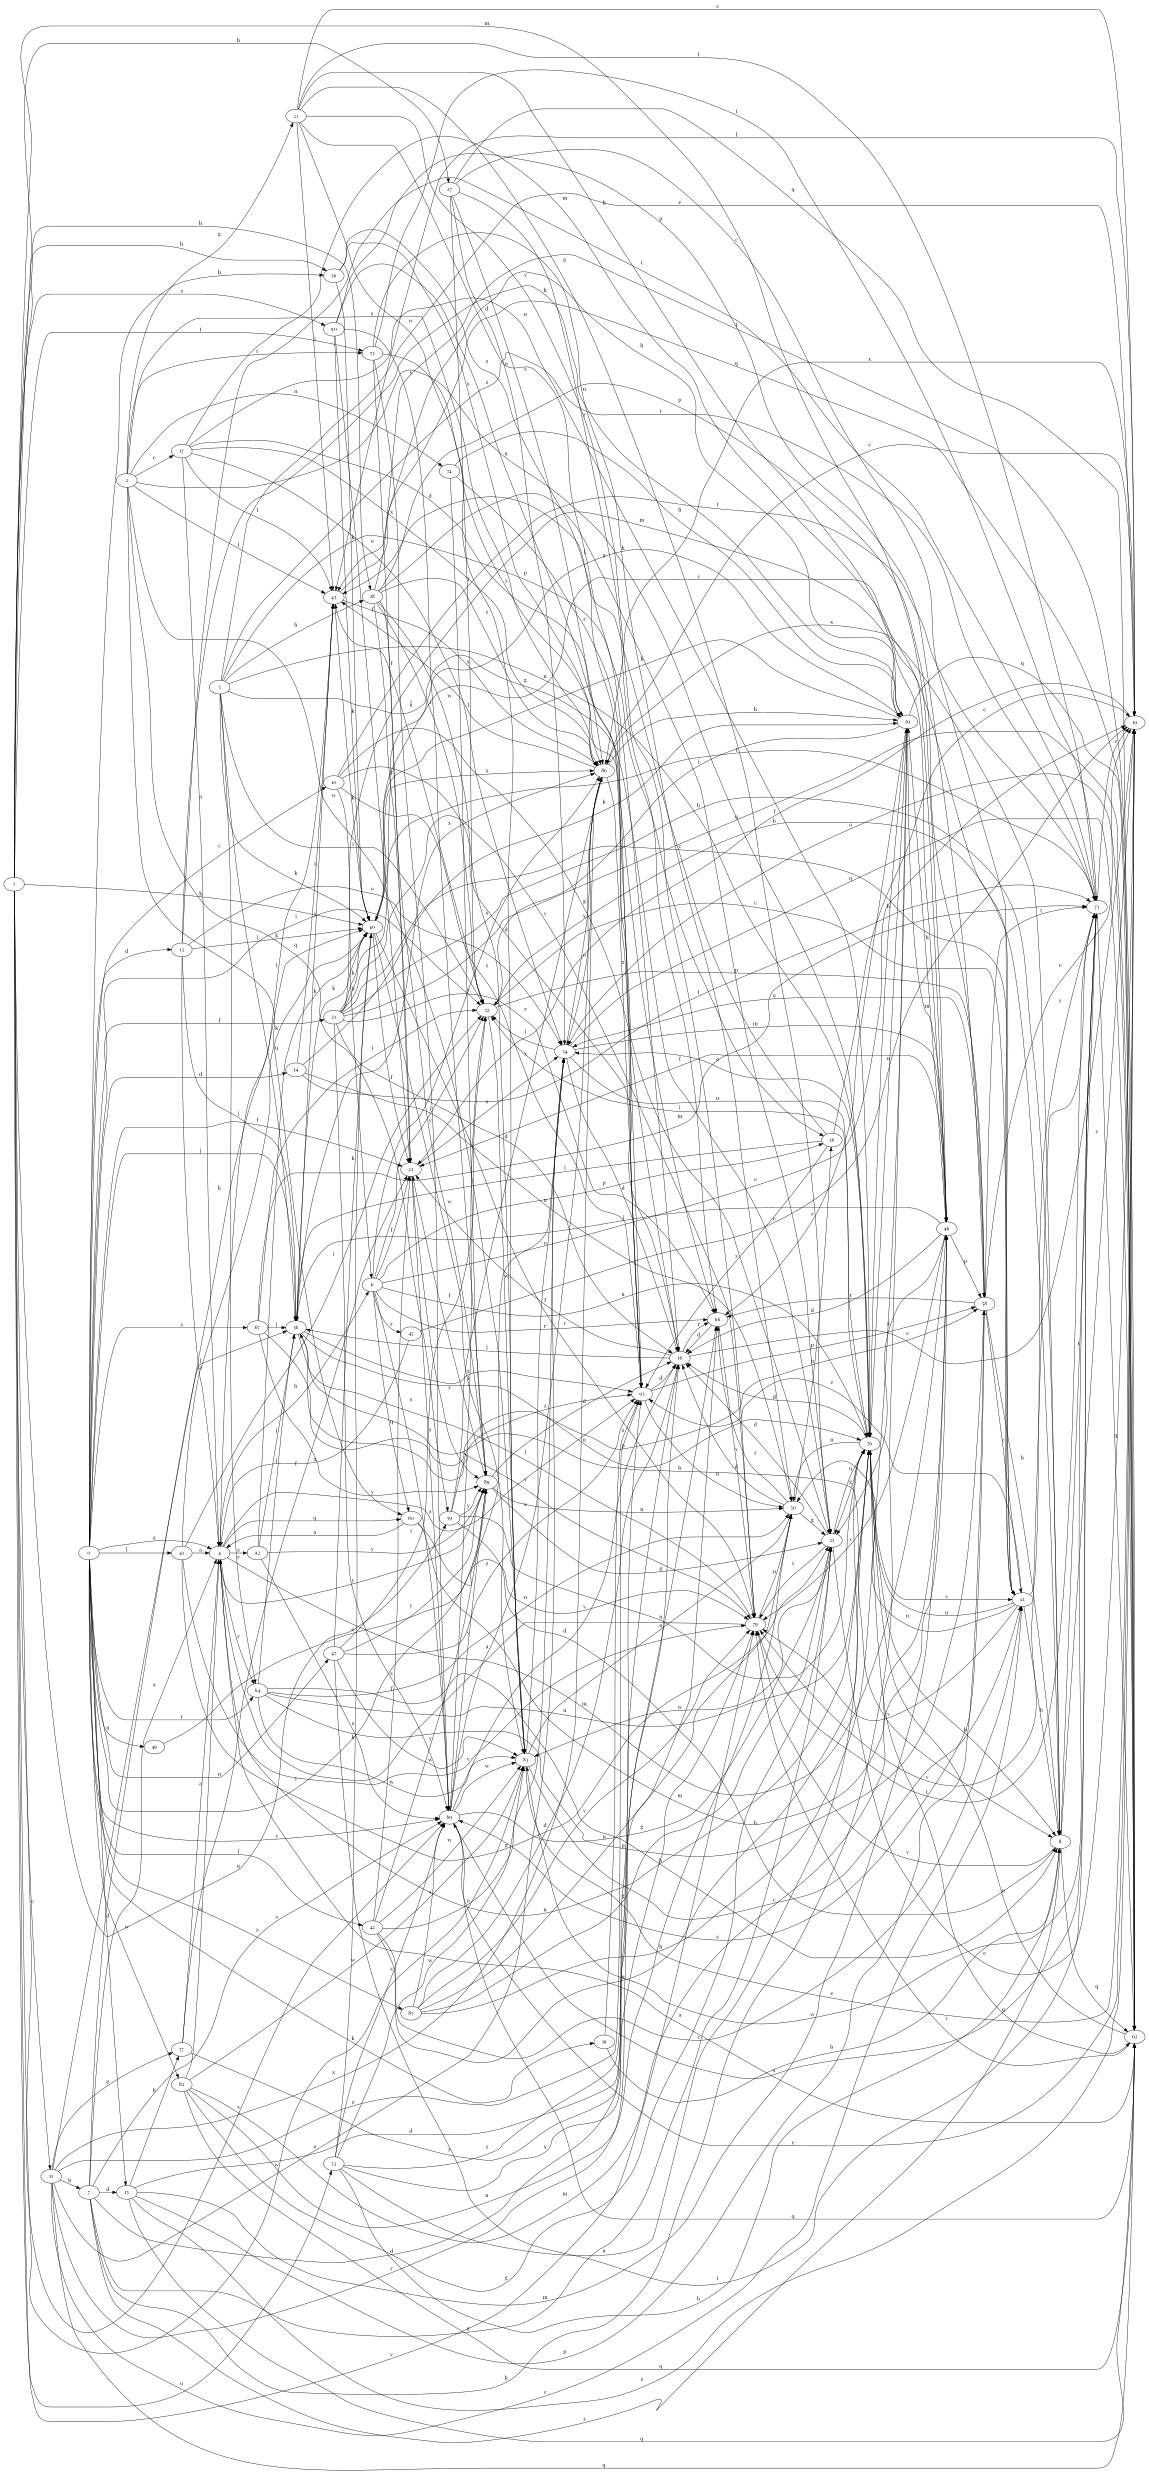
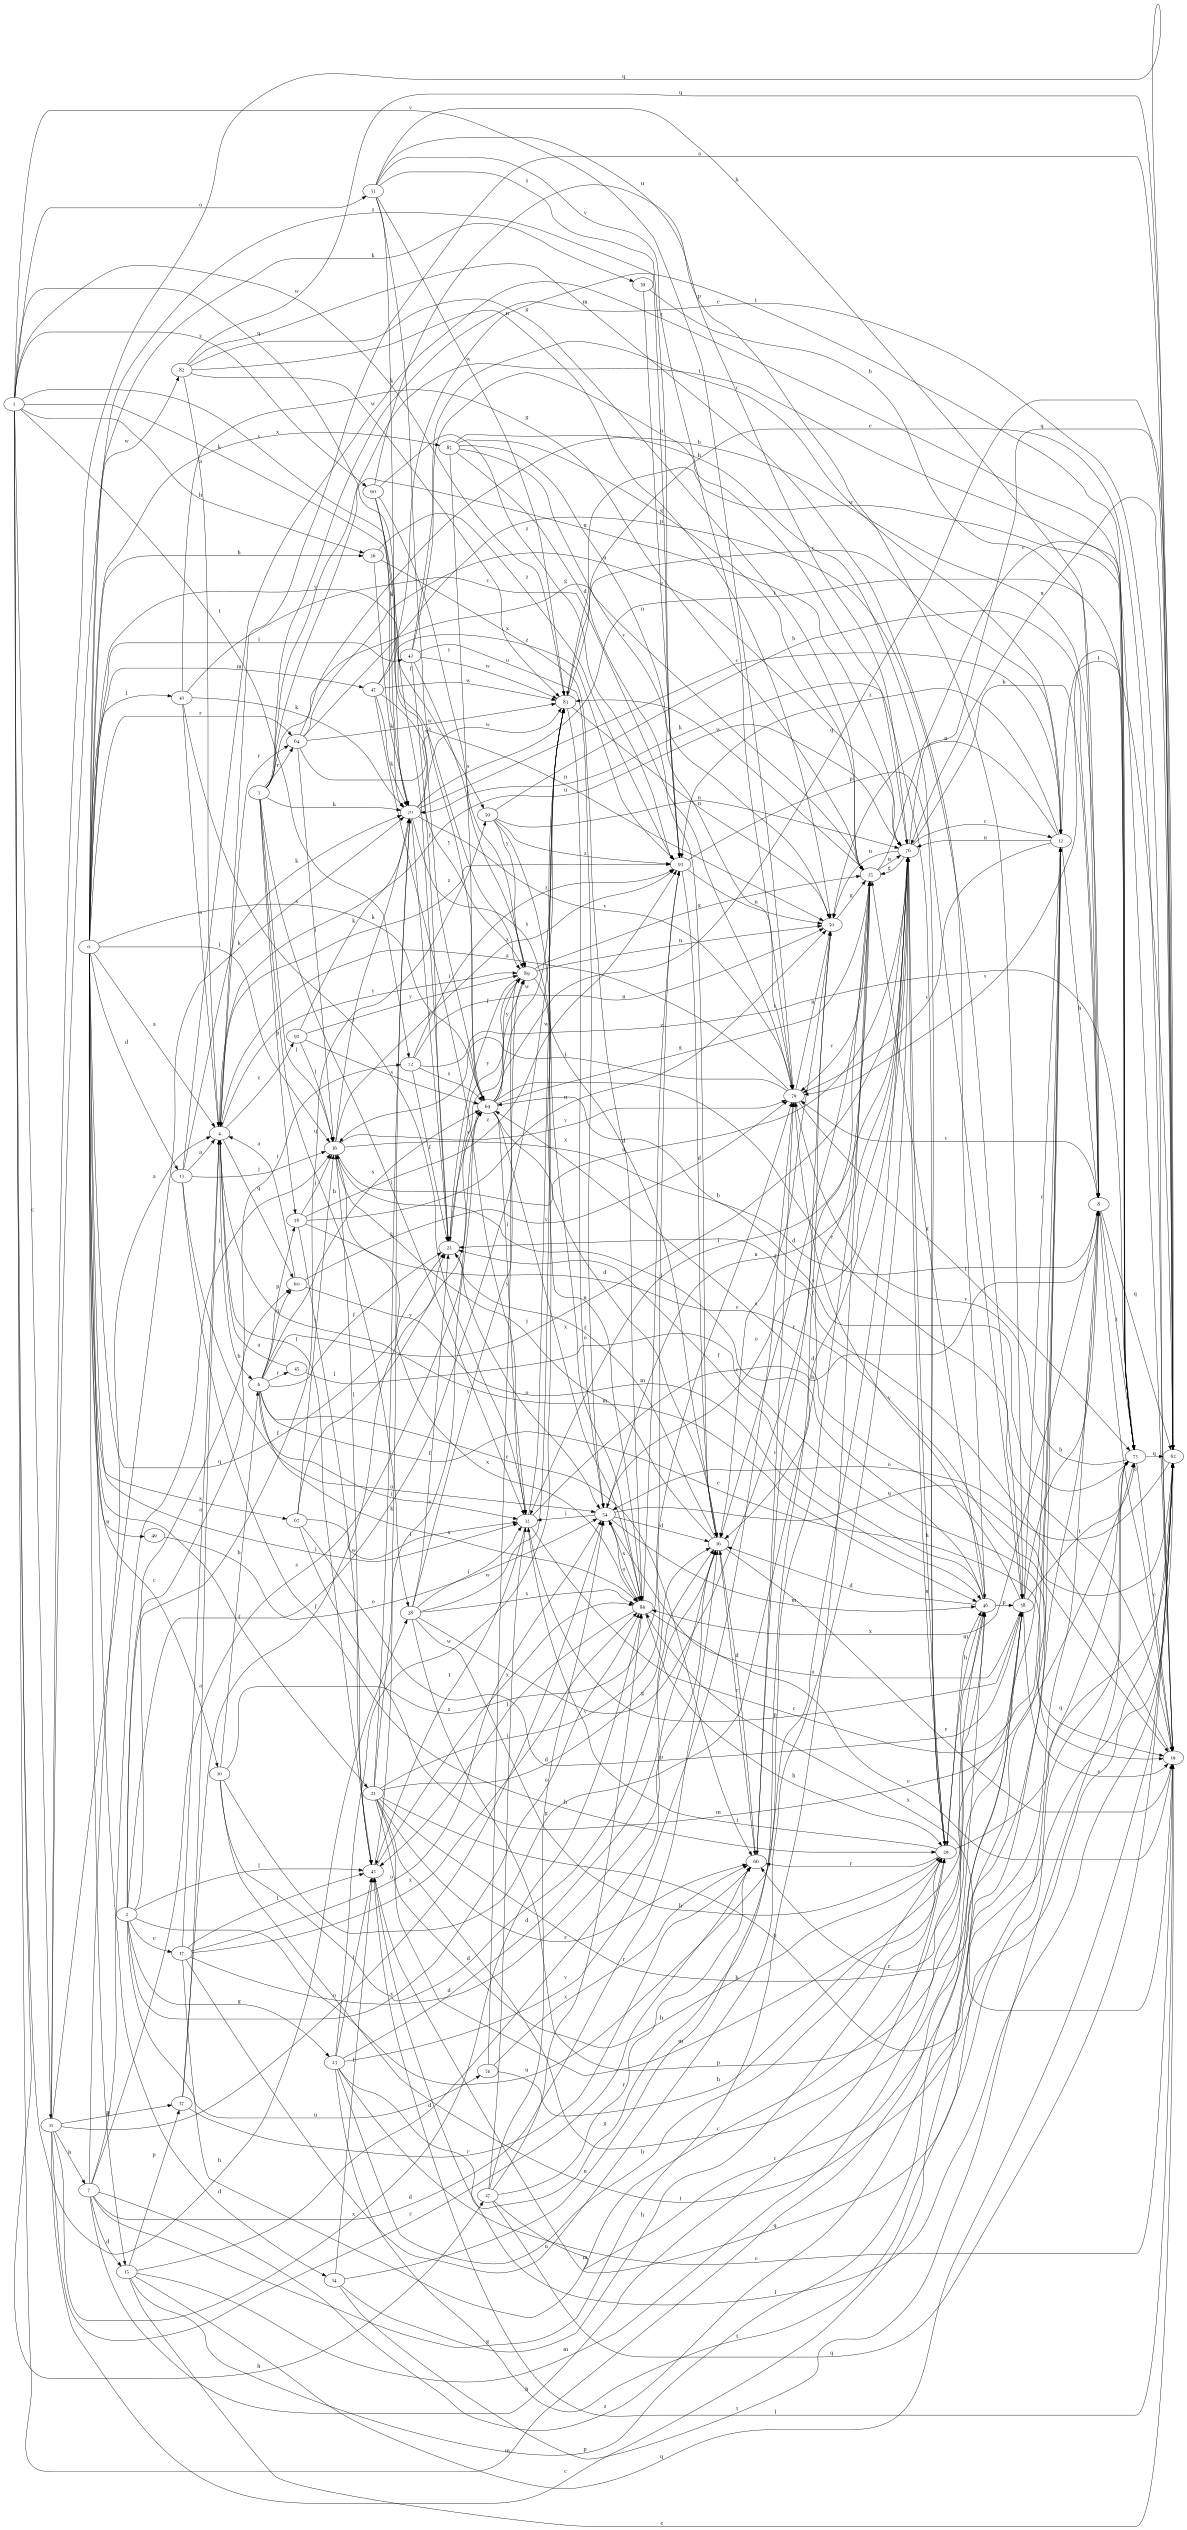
node "40": label "40" -> "70"
edge "50" -> "56": reversed
edge "0" -> "47": label "n" -> "m"
edge "53" -> "79": label "x" -> "v"
